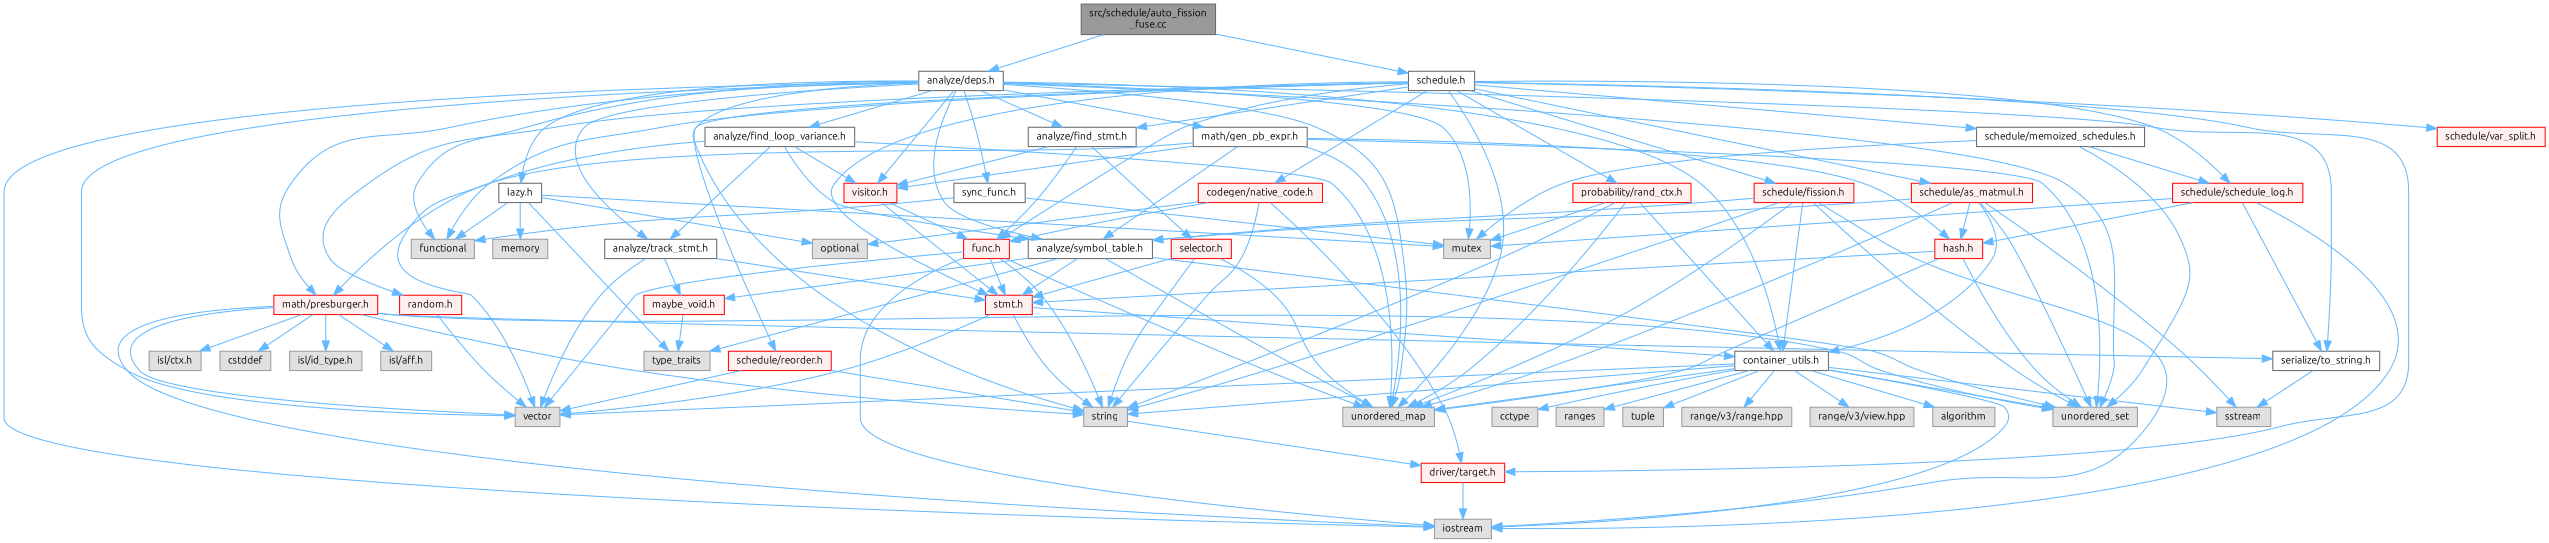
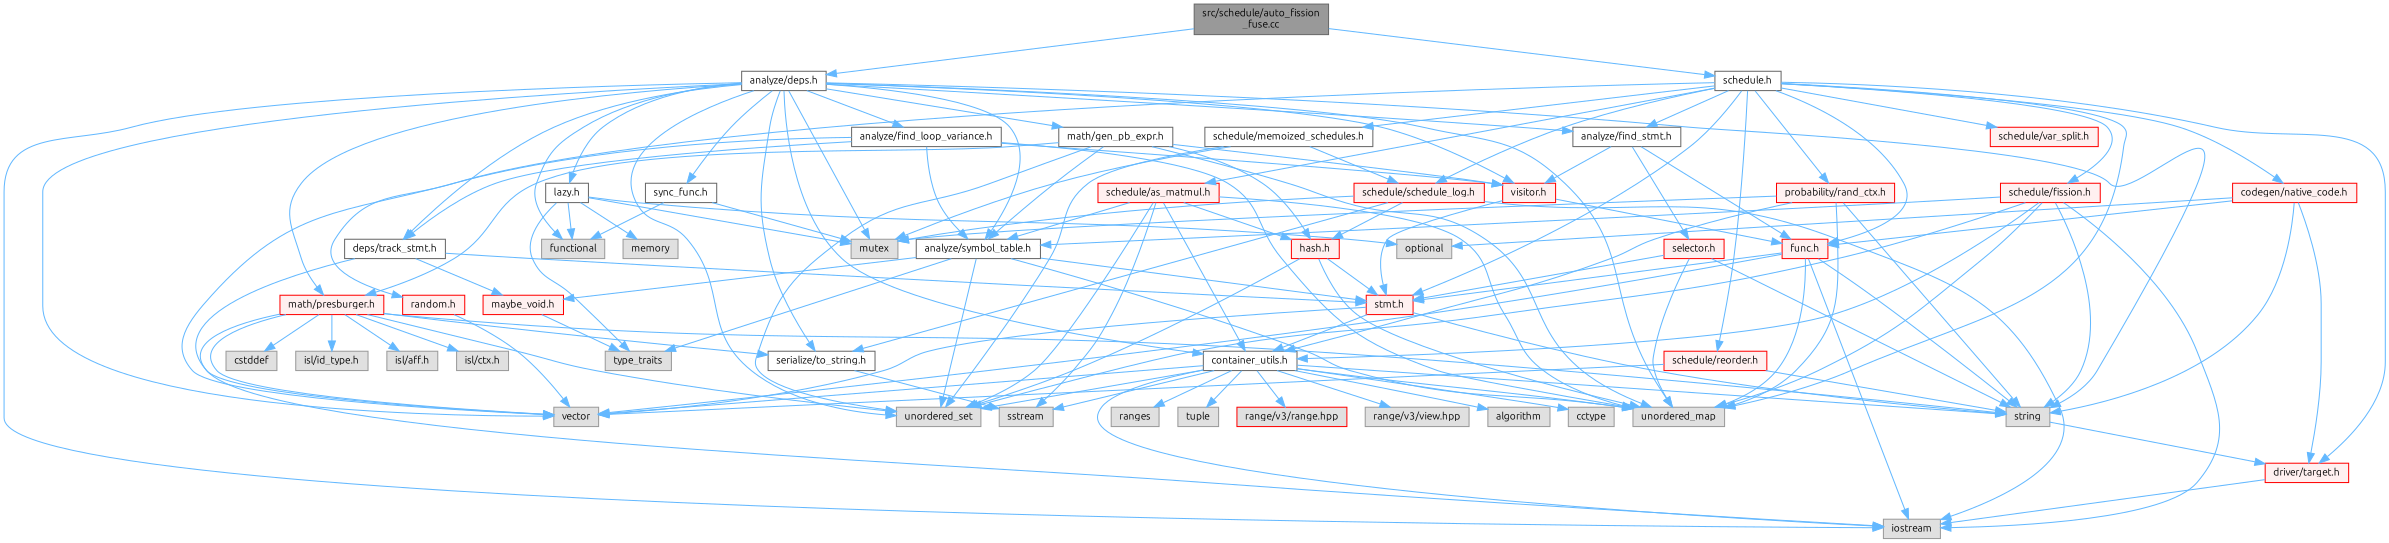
edge "schedule.h" -> "functional": removed
node "analyze/track_stmt.h": label "analyze/track_stmt.h" -> "deps/track_stmt.h"
node "range/v3/range.hpp": color grey60 -> red
